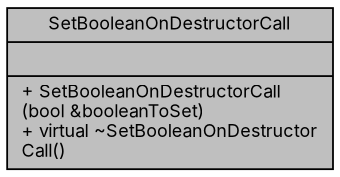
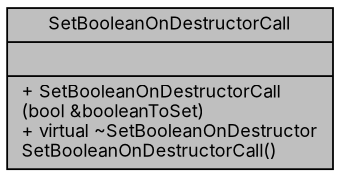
node "SetBooleanOnDestructorCall": text "Call()" -> "SetBooleanOnDestructorCall()"
